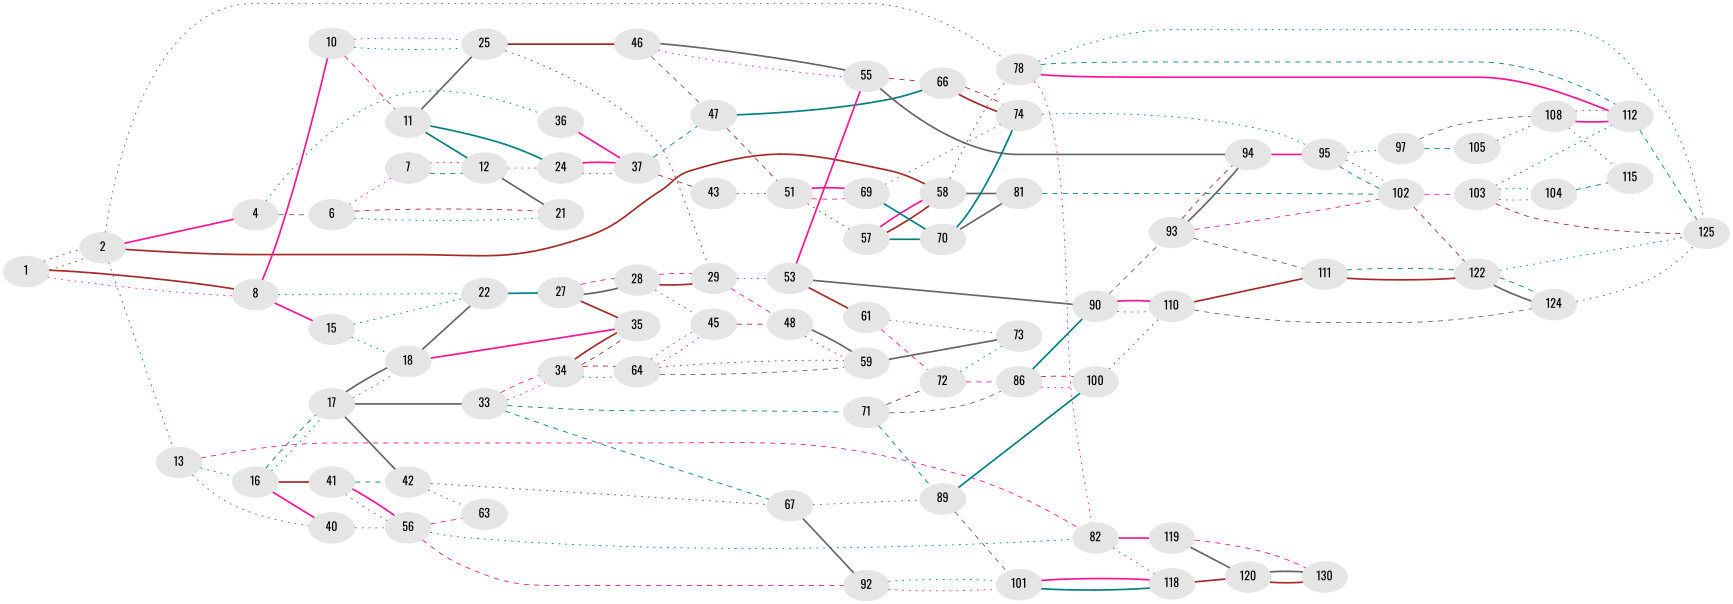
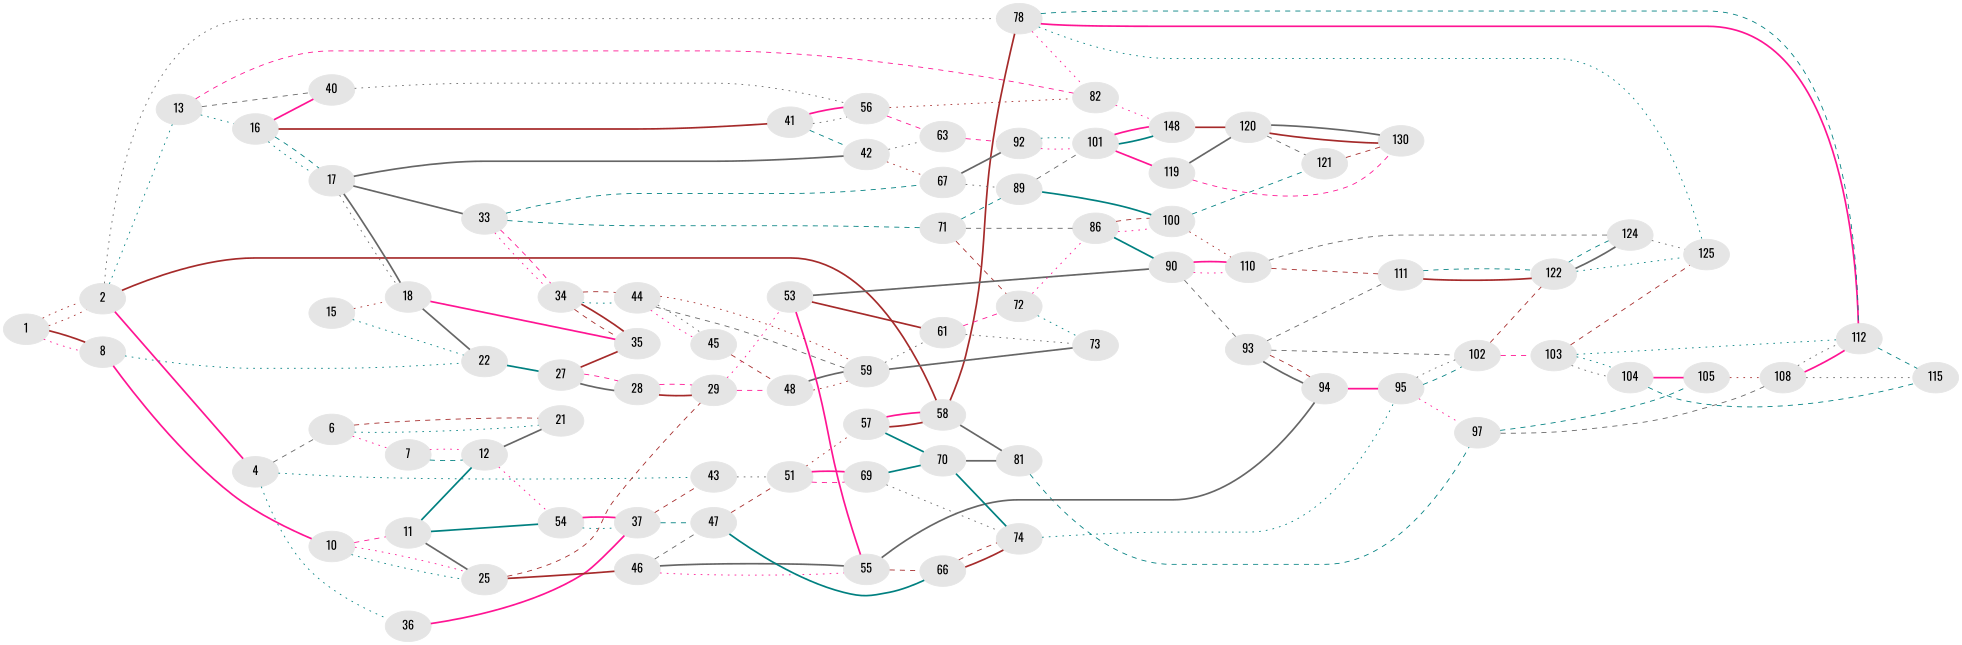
edge "25" -- "29": style dotted -> dashed
edge "78" -- "58": style dotted -> bold
edge "97" -- "95": color teal -> deeppink
node "121": added
node "24": label "24" -> "54"
edge "112" -- "125": now "112" -- "115"
edge "81" -- "102": now "81" -- "97"
edge "102" -- "93": color deeppink -> gray40
edge "111" -- "110": style bold -> dashed
edge "28" -- "45": removed
edge "8" -- "15": removed
edge "15" -- "18": color teal -> brown
edge "61" -- "59": added
node "64": label "64" -> "44"
edge "104" -- "105": added
edge "72" -- "86": style dashed -> dotted
edge "4" -- "43": added
edge "13" -- "40": style dotted -> dashed
edge "82" -- "119": now "101" -- "119"
edge "56" -- "82": color teal -> brown
node "118": label "118" -> "148"
edge "56" -- "92": now "63" -- "92"
